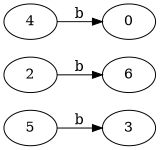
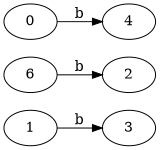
edge "4" -> "0": reversed
edge "2" -> "6": reversed
node "5": label "5" -> "1"
